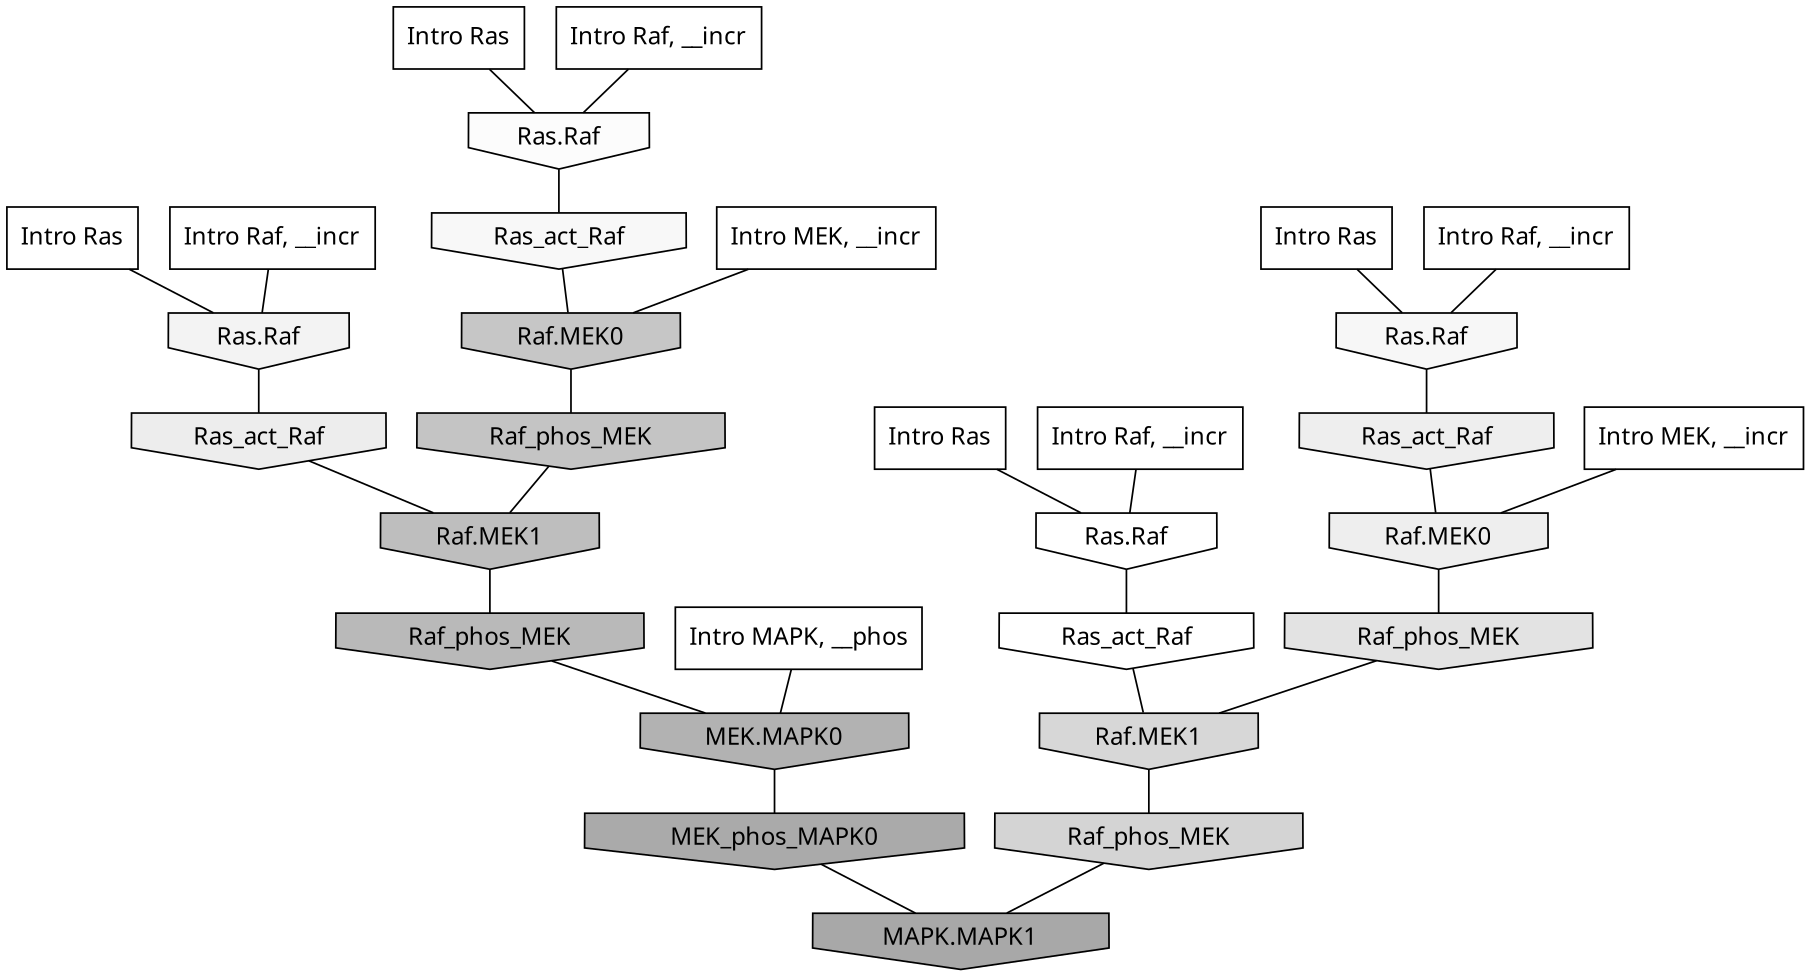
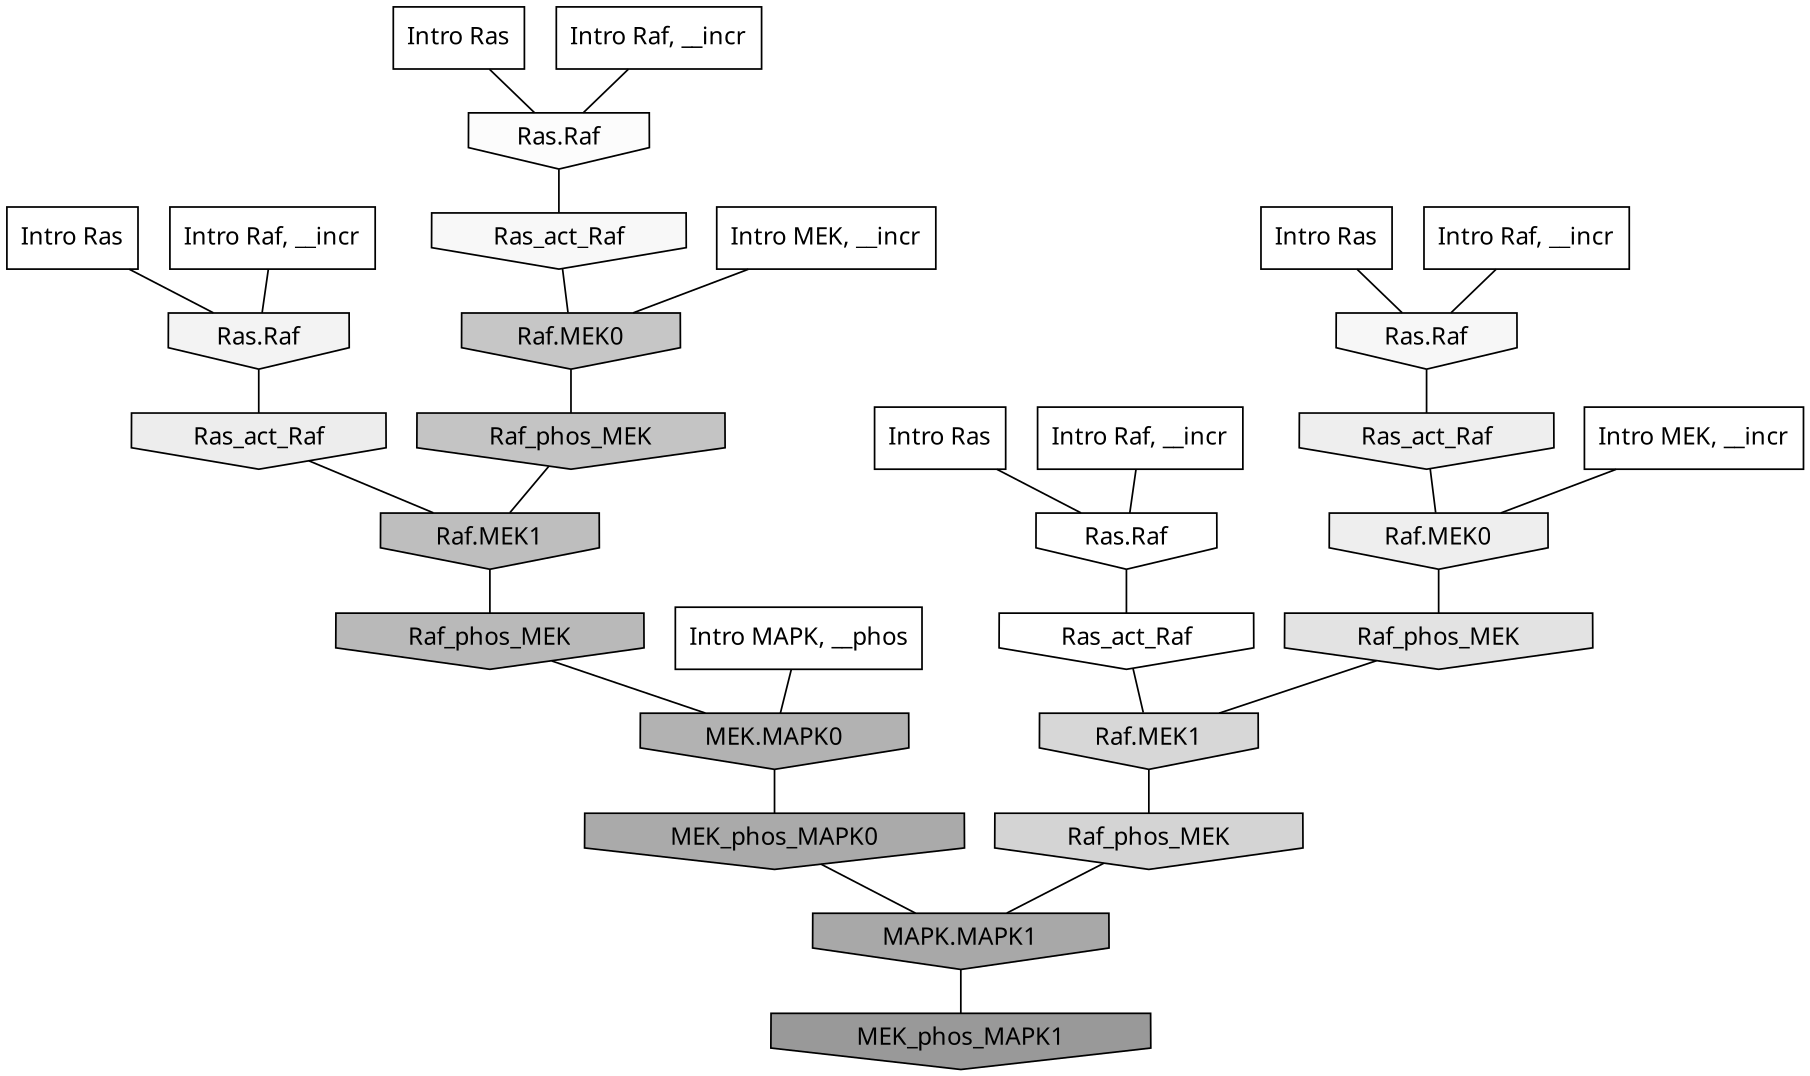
node "MEK_phos_MAPK1": added
